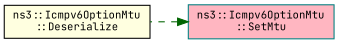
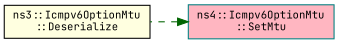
node "ns3::Icmpv6OptionMtu ::SetMtu": label "ns3::Icmpv6OptionMtu ::SetMtu" -> "ns4::Icmpv6OptionMtu ::SetMtu"
